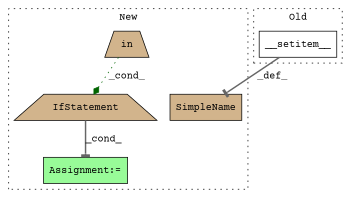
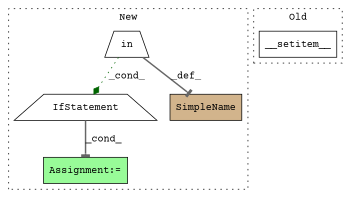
node "in": fillcolor tan -> white
edge "__setitem__" -> "SimpleName": now "in" -> "SimpleName"
node "IfStatement": fillcolor tan -> white
